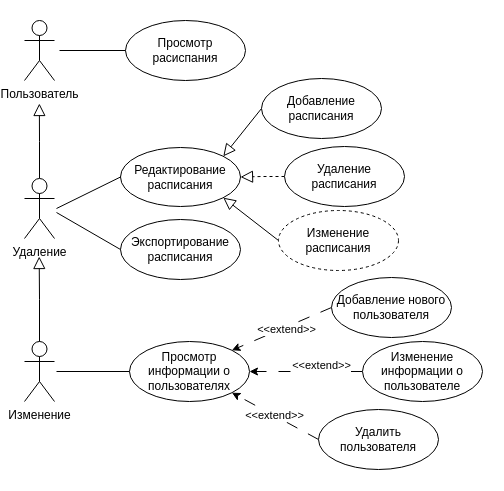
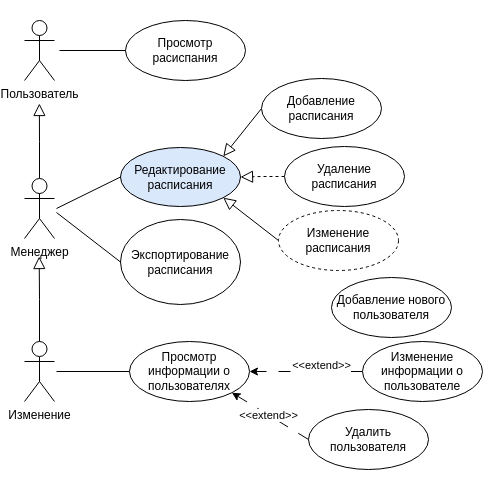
node "Редактирование расписания": fillcolor #ffffff -> #dae8fc
node "Экспортирование расписания": size 120x60 -> 120x85
node "Удаление": label "Удаление" -> "Менеджер"
edge "Добавление нового пользователя" -> "Просмотр информации о пользователях": removed, label "<<extend>>"
node "Удалить пользователя": moved (379, 440) -> (369, 440)
